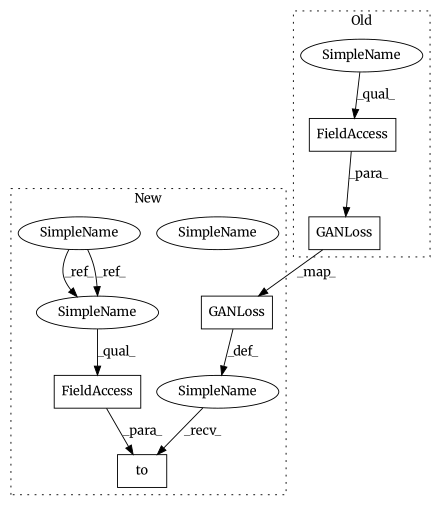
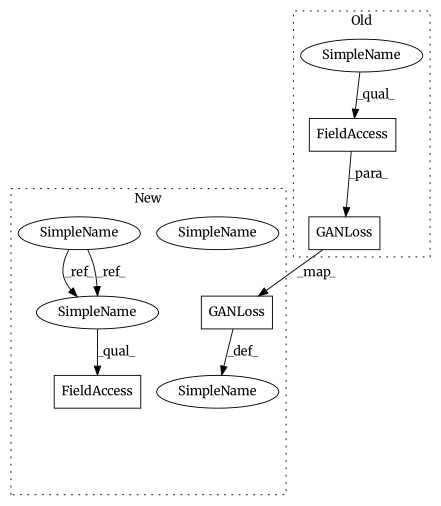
node "to": removed
